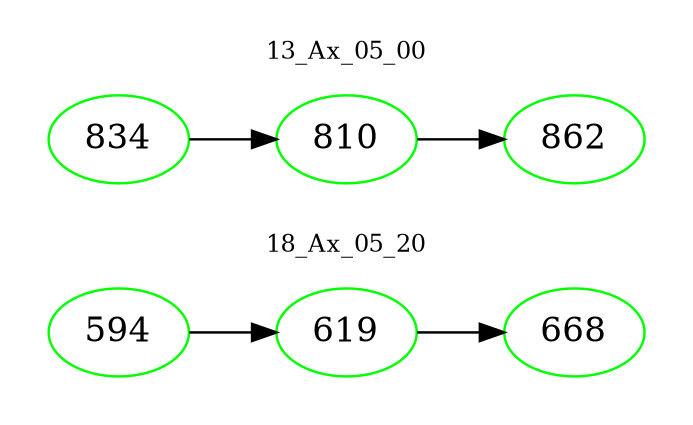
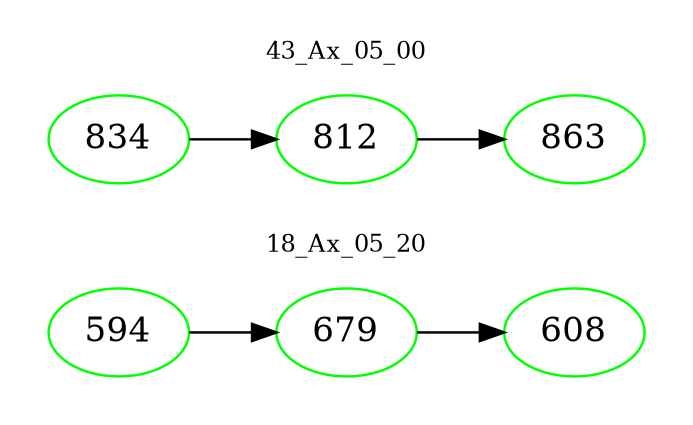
cluster "13_Ax_05_00": label "13_Ax_05_00" -> "43_Ax_05_00"
node "810": label "810" -> "812"
node "862": label "862" -> "863"
node "619": label "619" -> "679"
node "668": label "668" -> "608"
